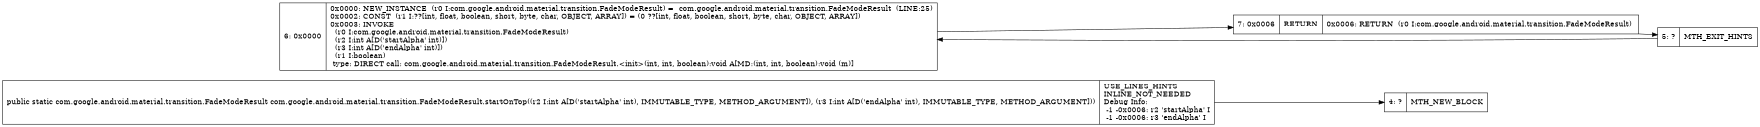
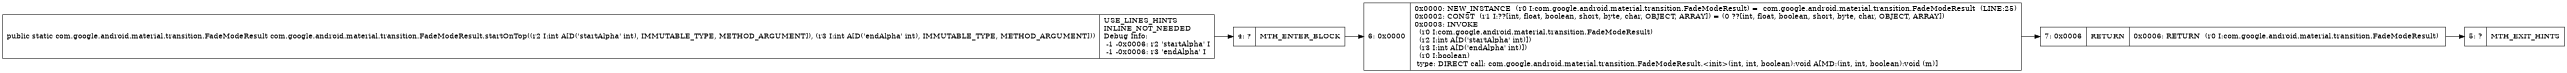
edge "5: ?" -> "6: 0x0000": now "4: ?" -> "6: 0x0000"
node "6: 0x0000": text "(r1 I:boolean)" -> "(r0 I:boolean)"
node "4: ?": text "MTH_NEW_BLOCK" -> "MTH_ENTER_BLOCK"
